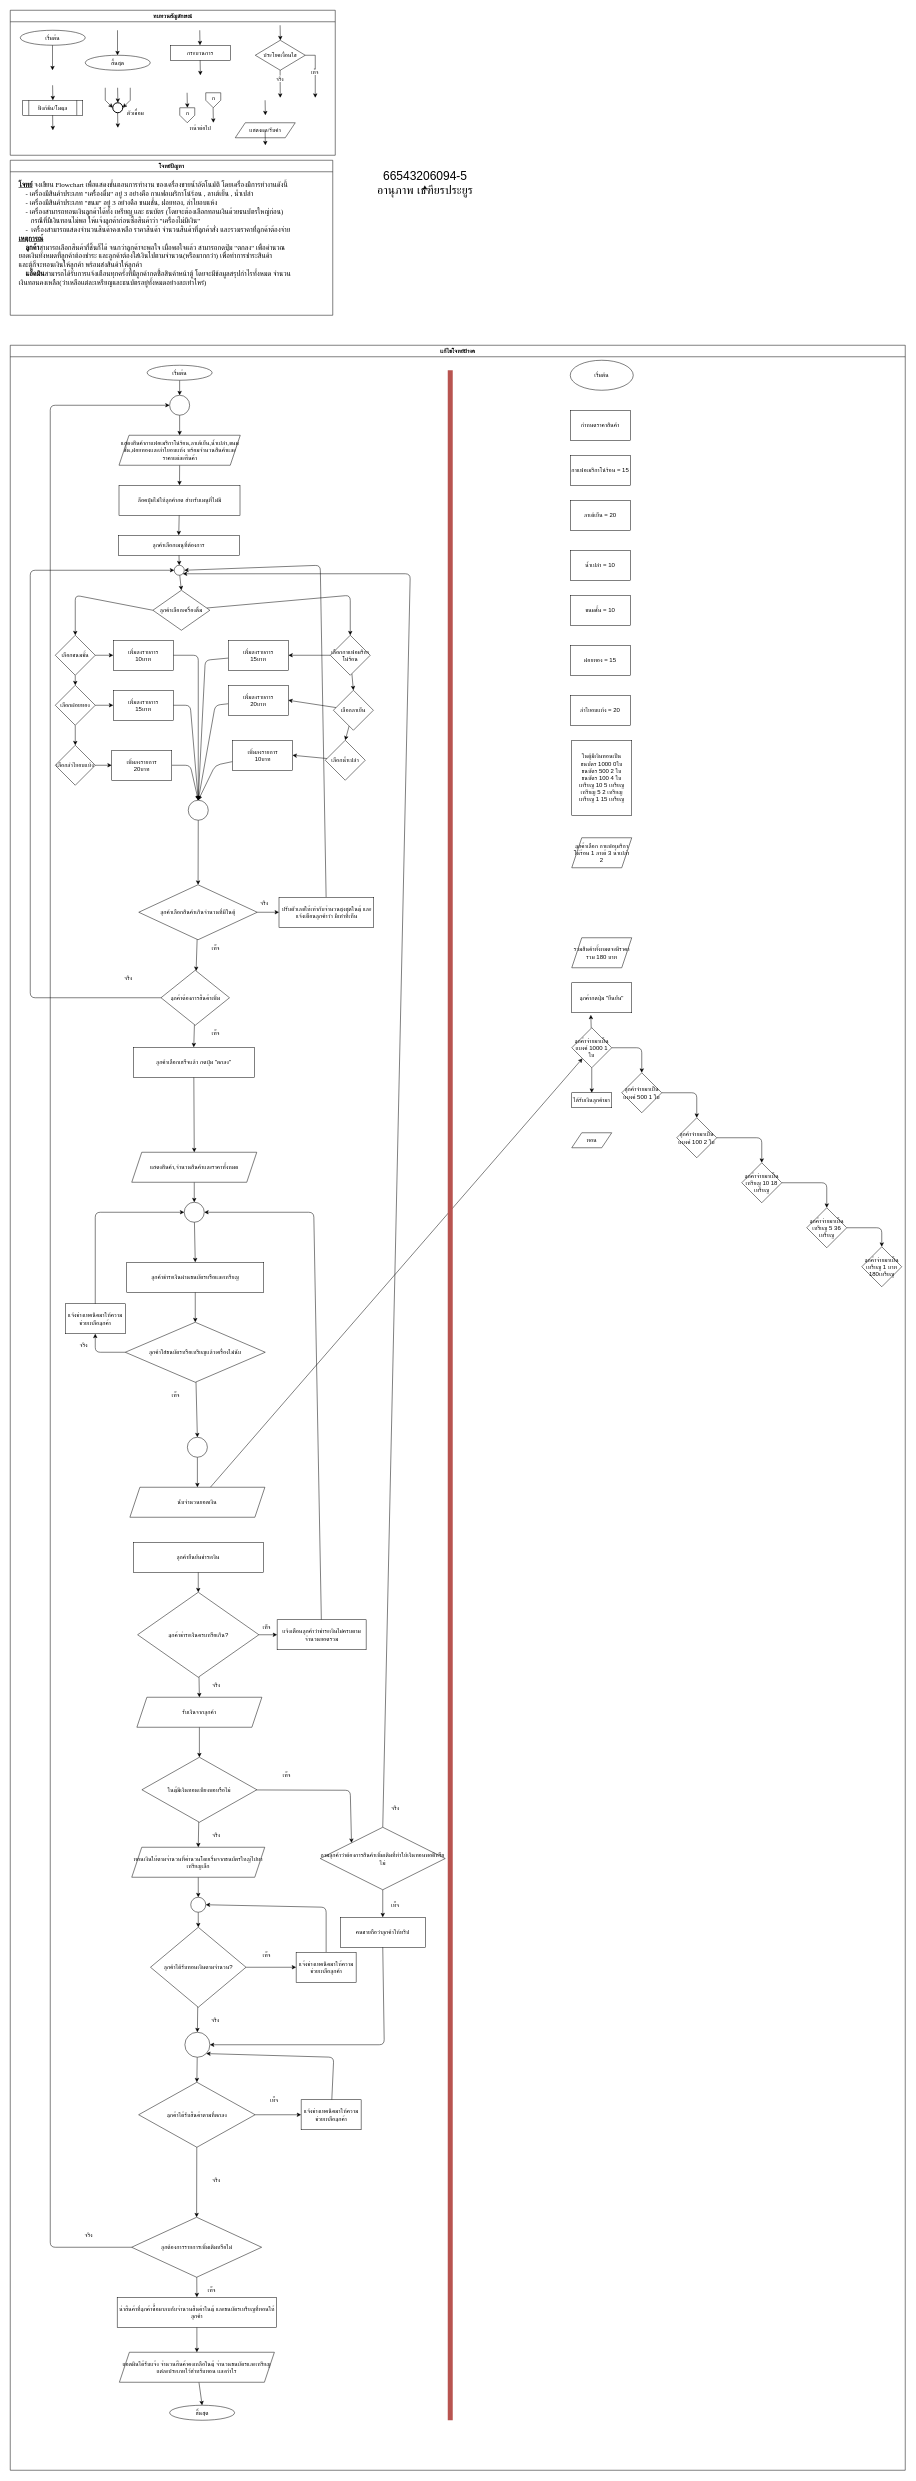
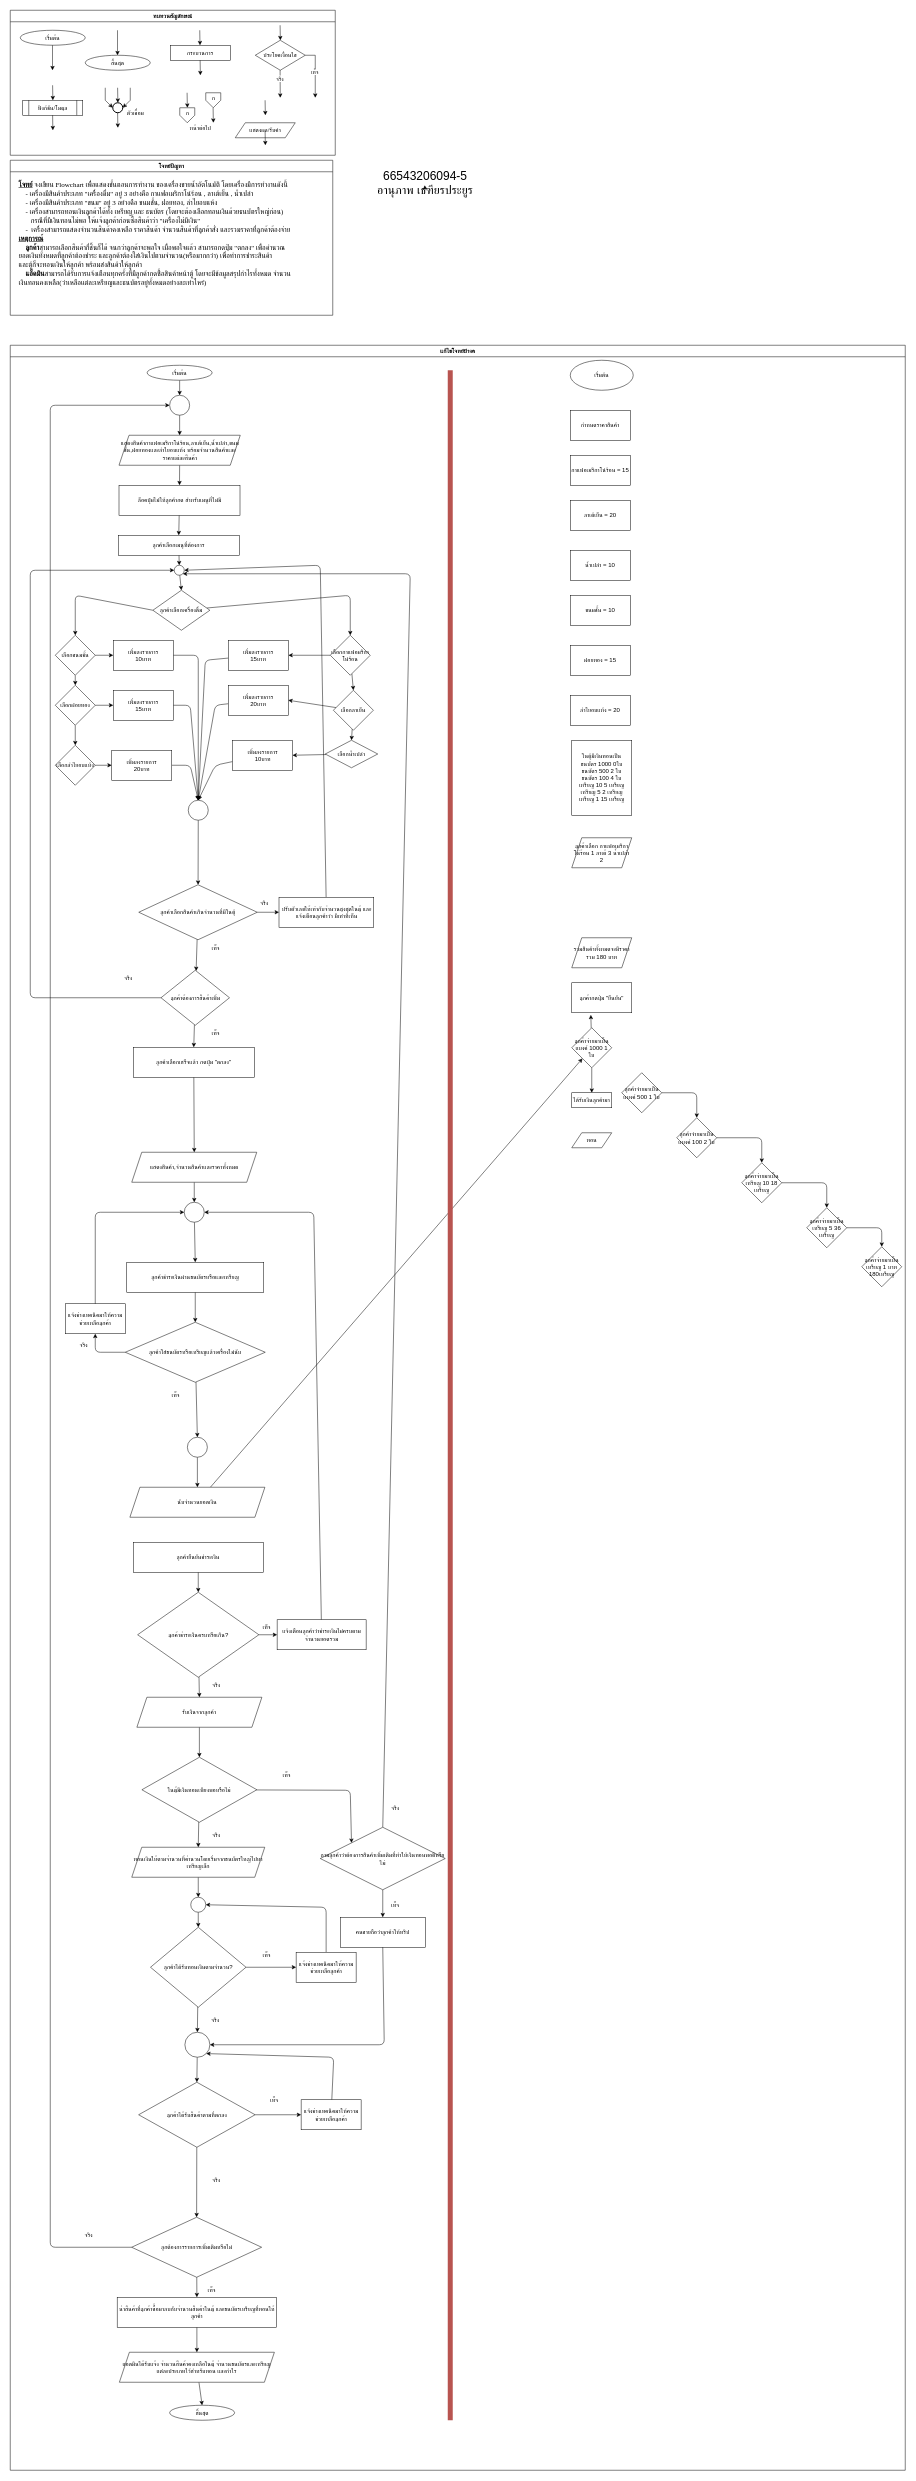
node "เลือกน้ำเปล่า": size 40x40 -> 53x28
edge "ลูกค้าจ่ายมาเป็นแบงค์ 1000 1 ใบ" -> "ลูกค้าจ่ายมาเป็นแบงค์ 500 1 ใบ": removed
